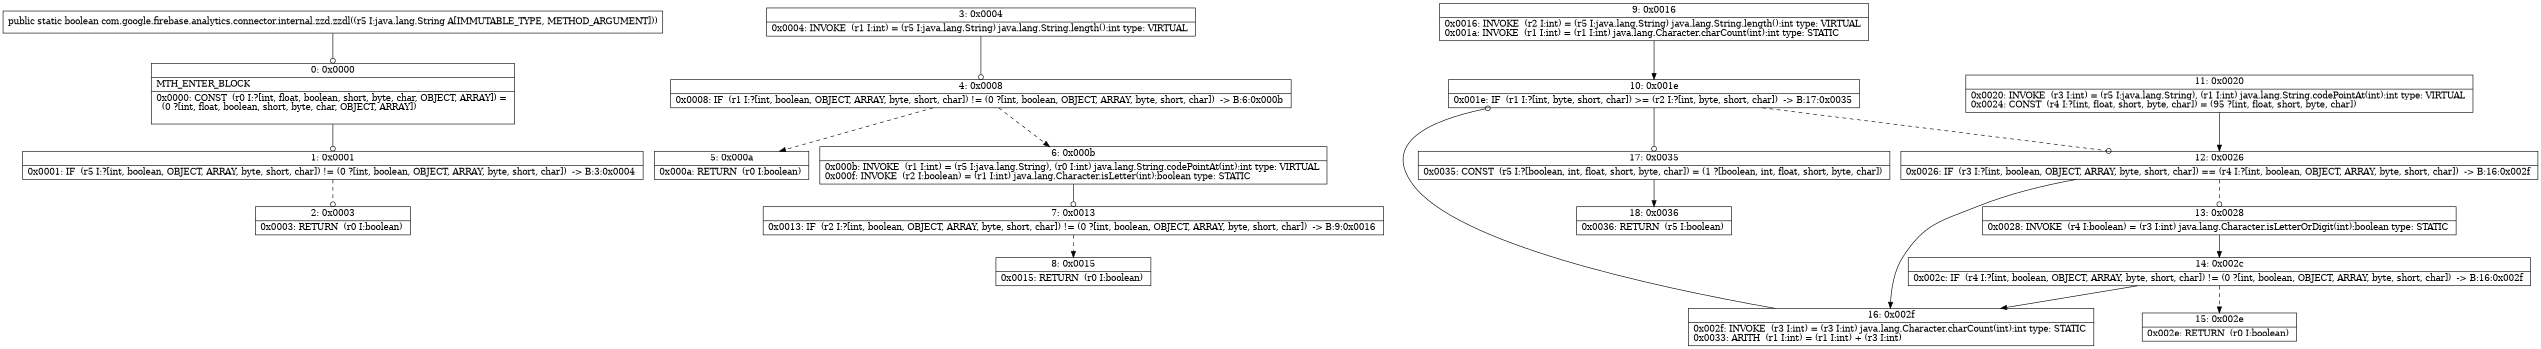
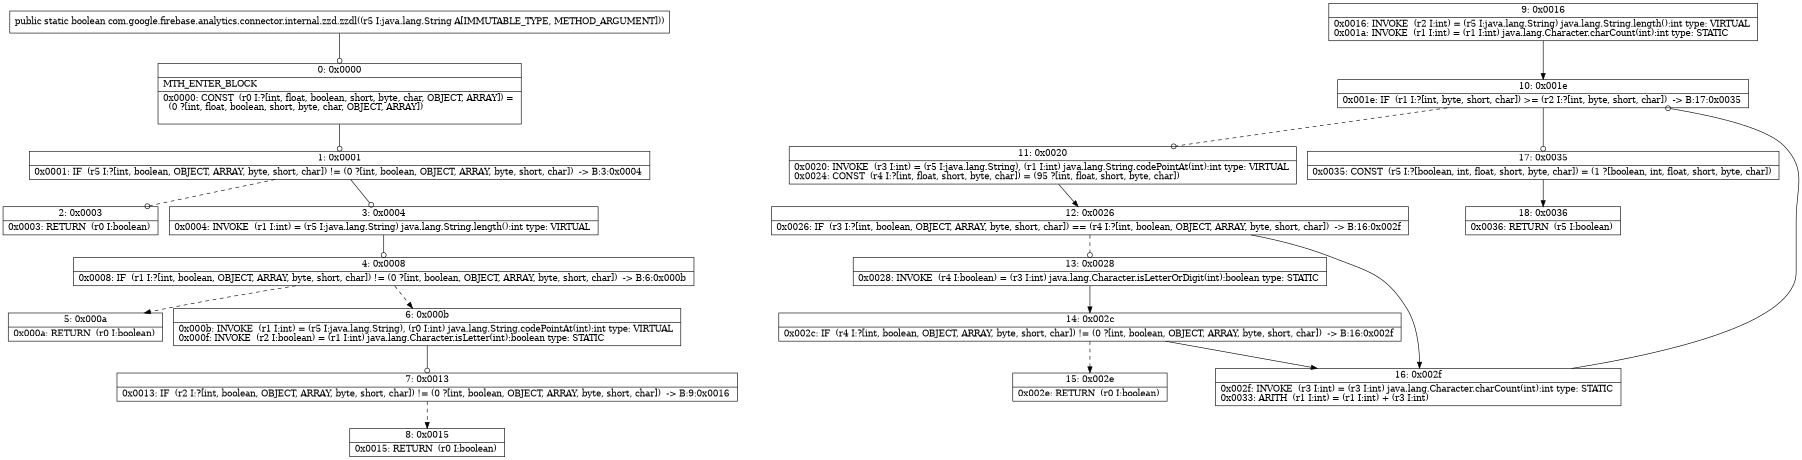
edge "10: 0x001e" -> "12: 0x0026": now "10: 0x001e" -> "11: 0x0020"
edge "1: 0x0001" -> "3: 0x0004": added
